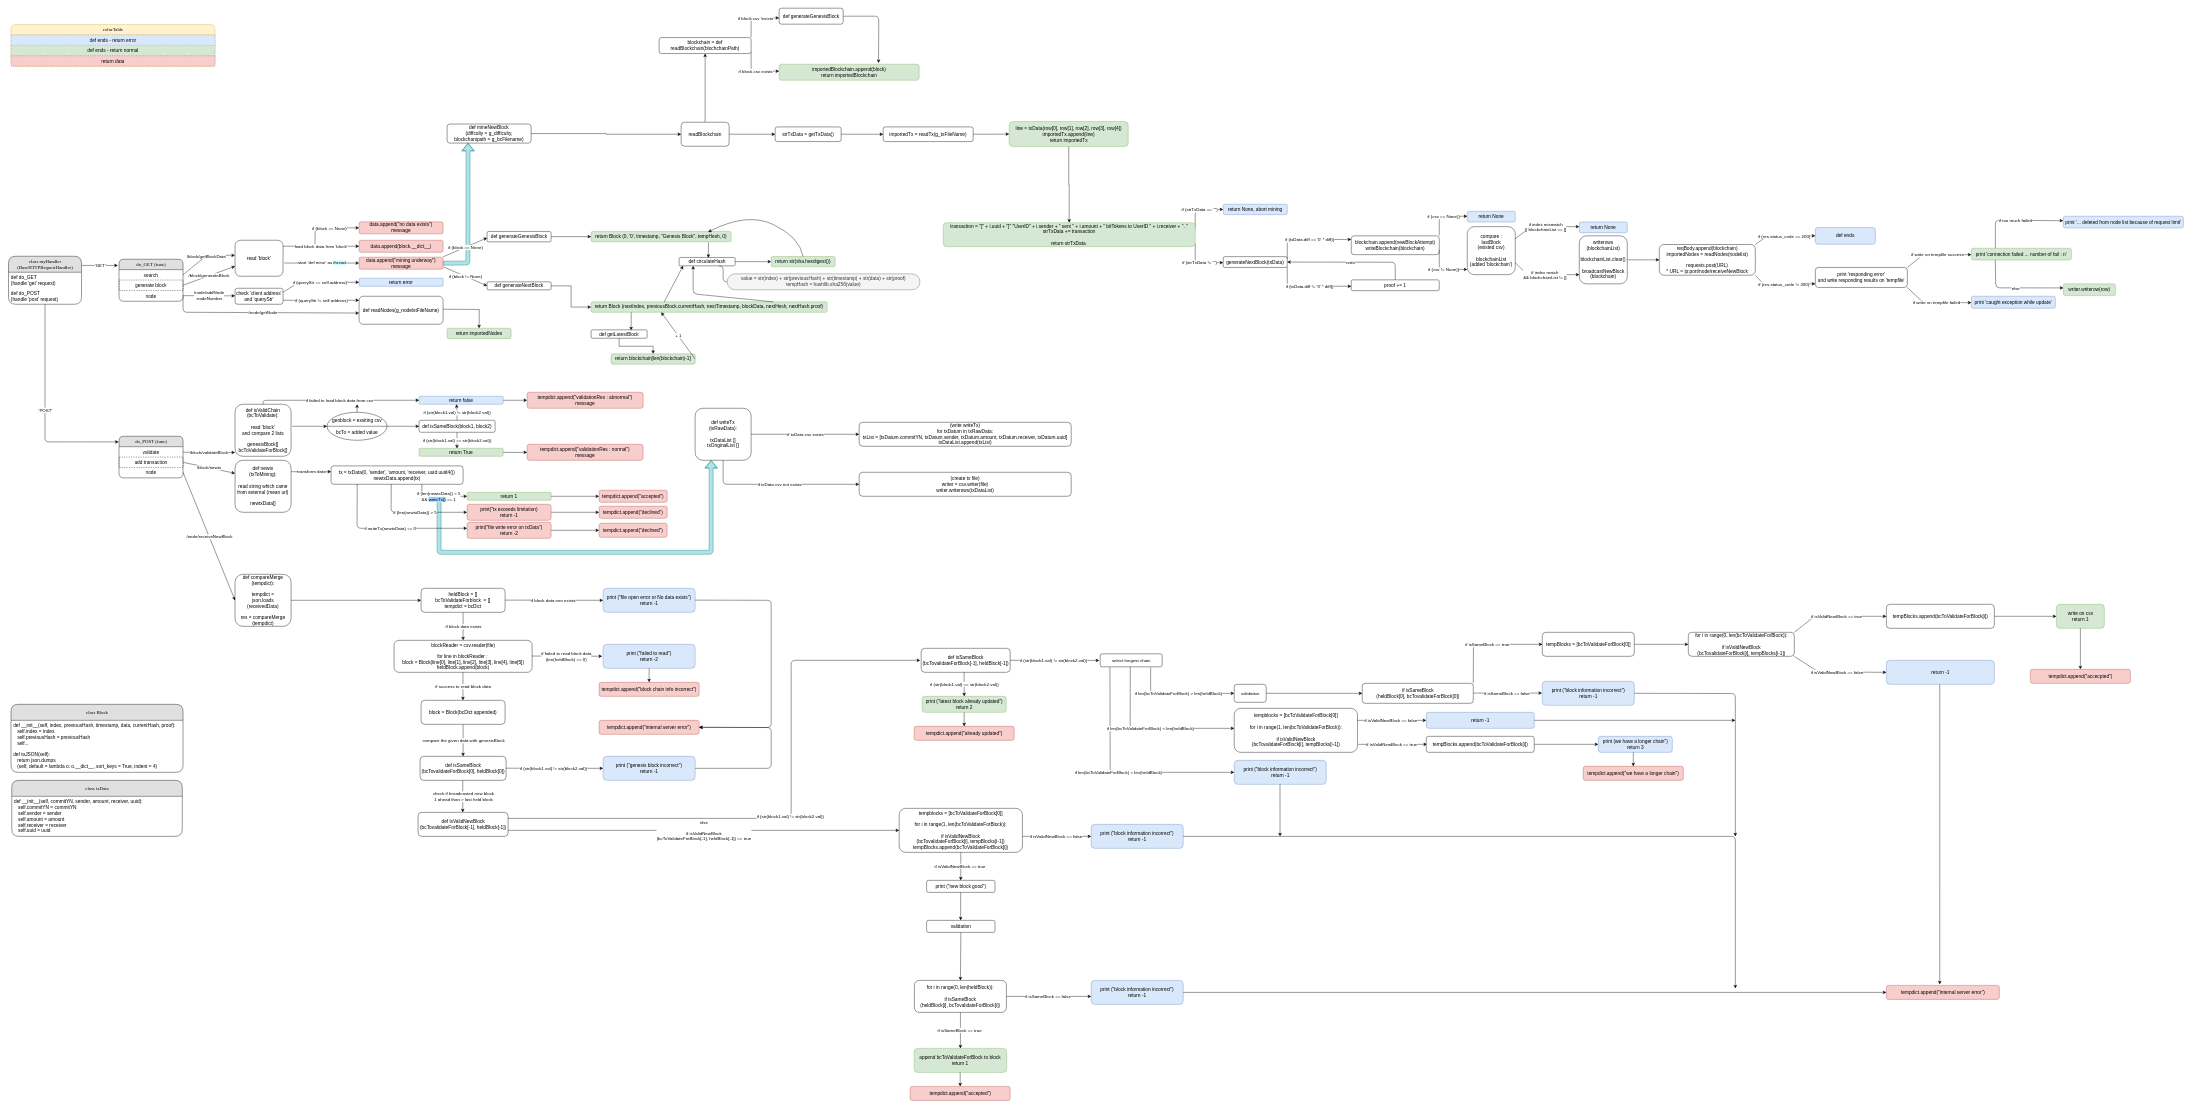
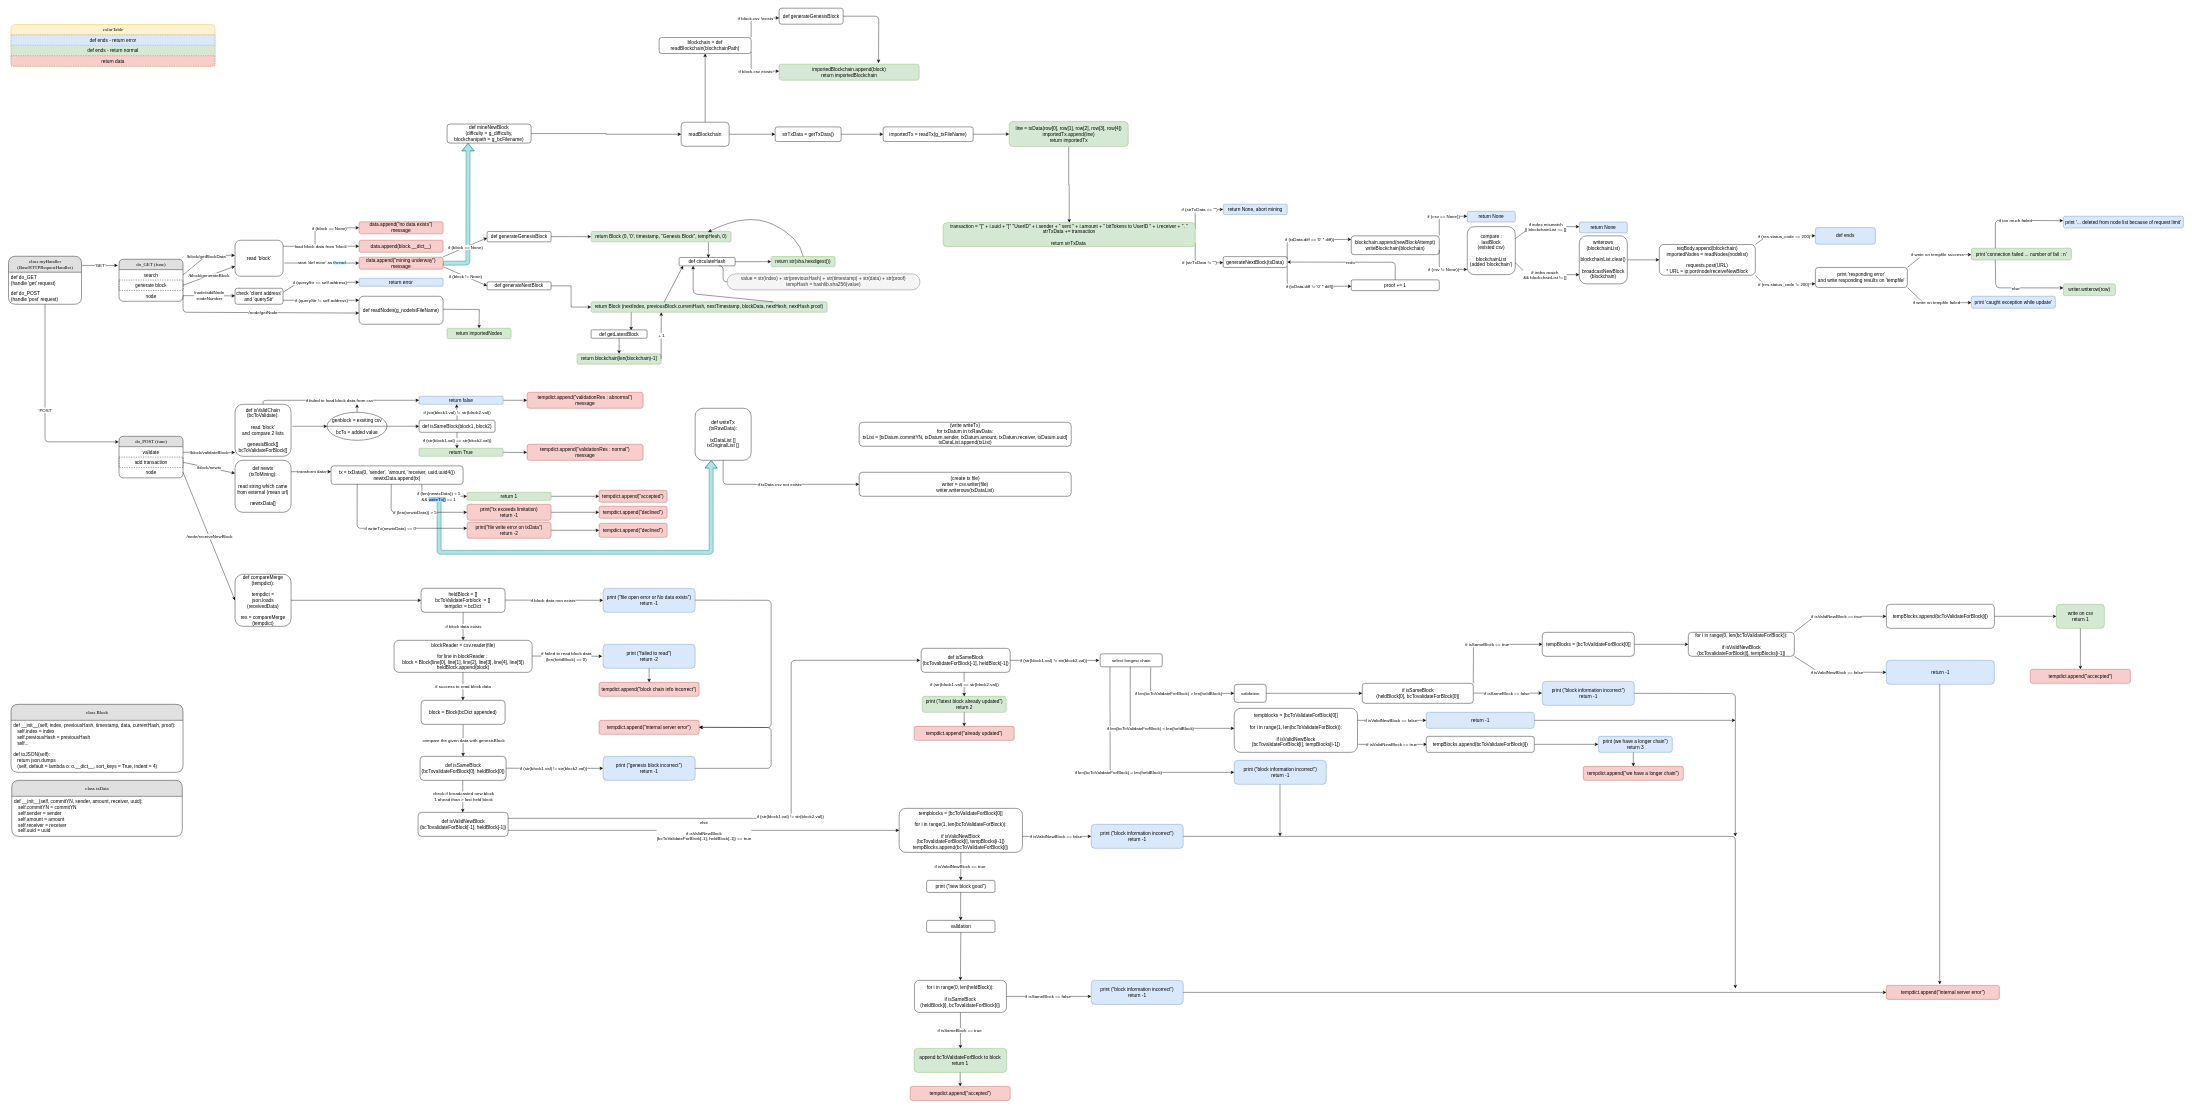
node "return blockchain[len(blockchain)-1]": moved (653, 359) -> (619, 359)
edge "def writeTx (txRawData): txDataList [] txOriginalList []" -> "(write writeTx) for txDatum in txRawData: txList = [txDatum.commitYN, txDatum.sender, txDatum.amount, txDatum.receiver, txDatum.uuid] txDataList.append(txList)": removed, label "if txData.csv exists"
